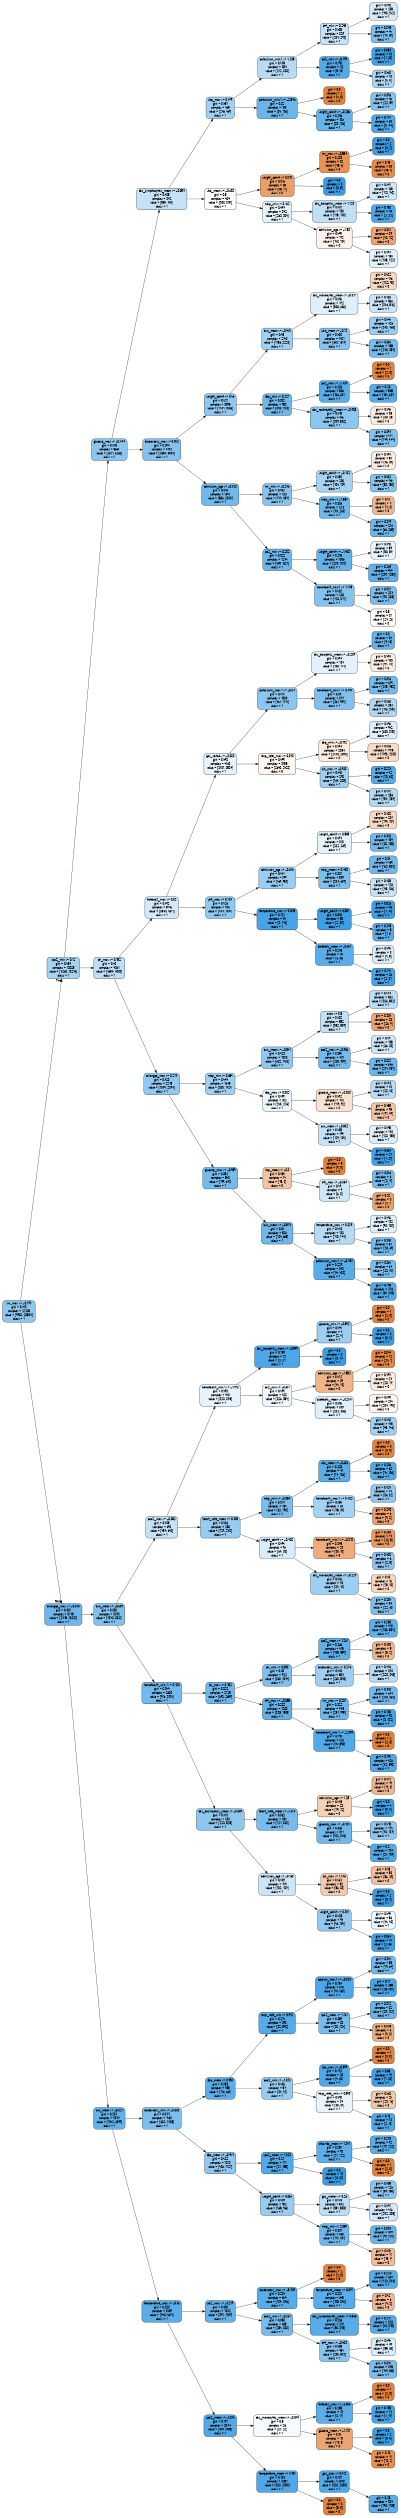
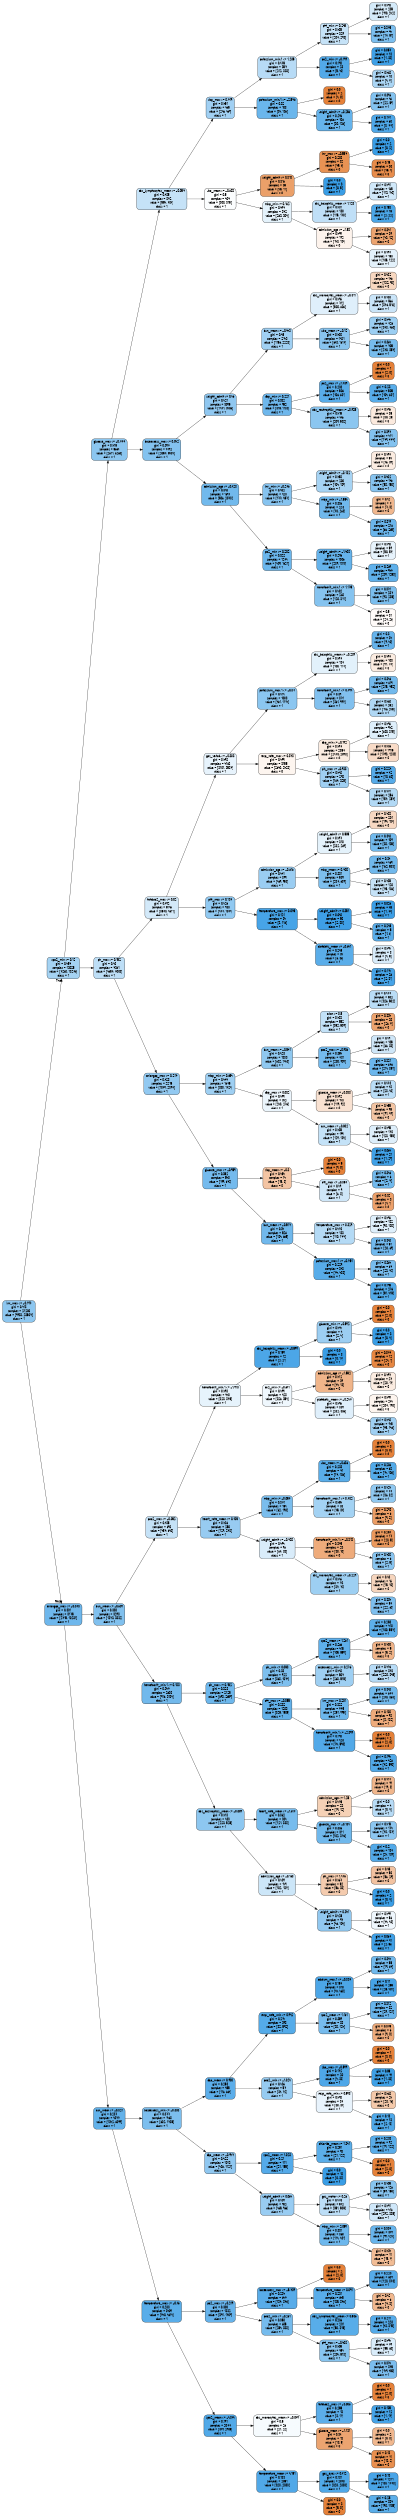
node "gini = 0.108 samples = 98 value = [8, 132] class = 1": fillcolor #45a3e7 -> #eeab7b
node "gini = 0.0 samples = 4 value = [0, 4] class = 1": fillcolor #399de5 -> #b7dbf6
node "gini = 0.0 samples = 2 value = [0, 3] class = 1": fillcolor #399de5 -> #f0b78e
node "gini = 0.13 samples = 1211 value = [133, 1778] class = 1": added
